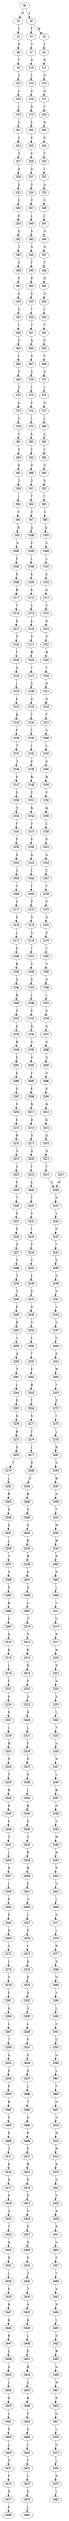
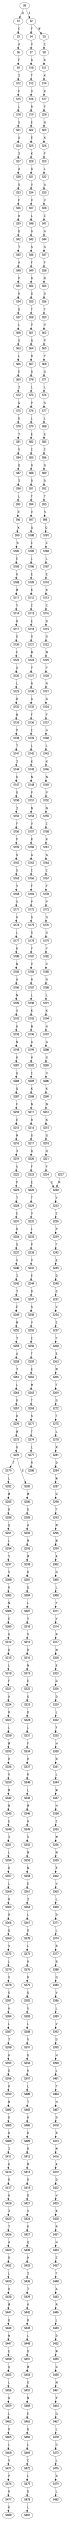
edge "S280" -> "S283": now "S276" -> "S283"
